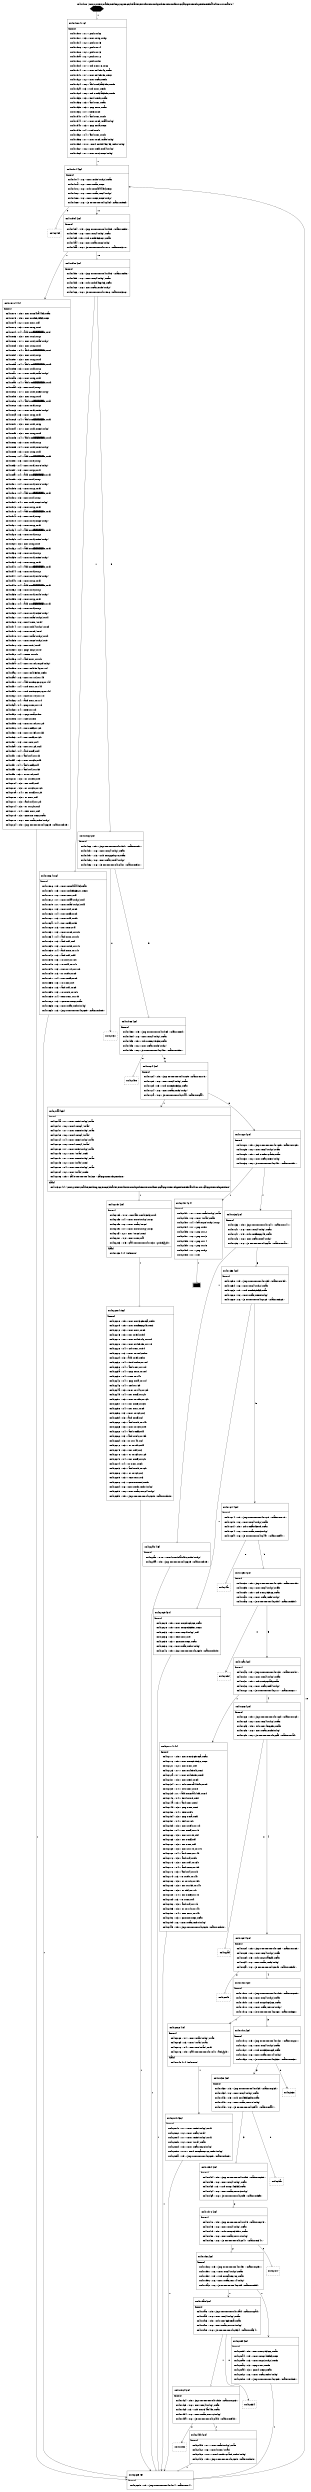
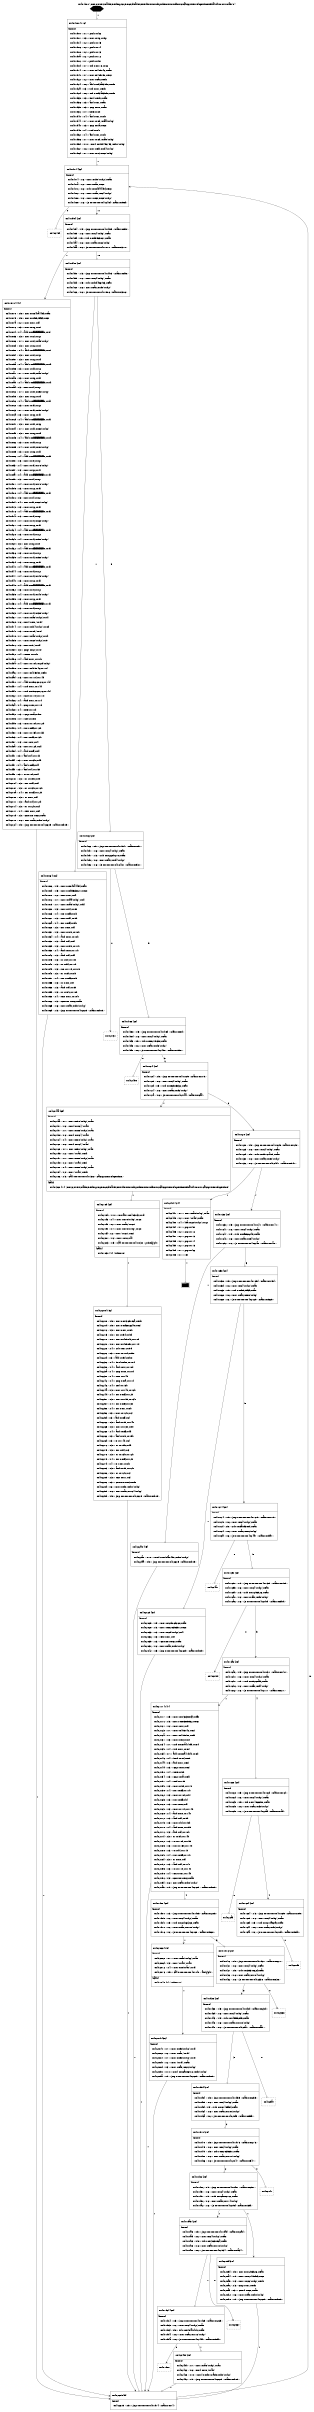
edge "0x401ce4 [28]" -> "0x401d00 [28]": now "0x402117 [147]" -> "0x401d00 [28]"
